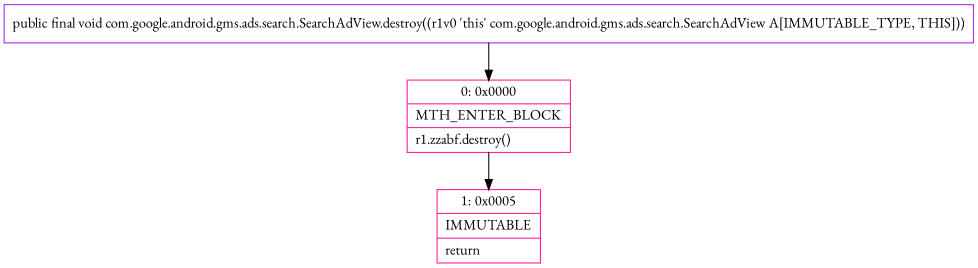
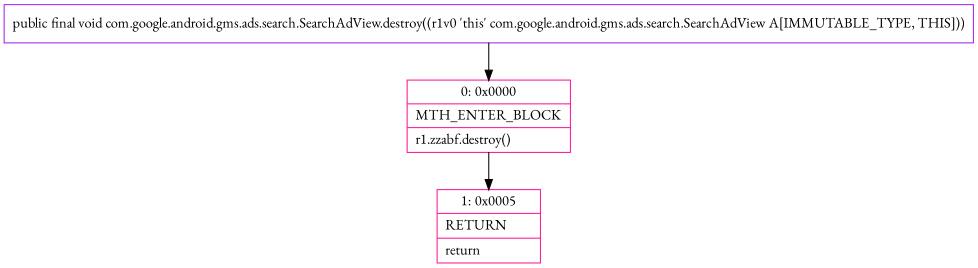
node "1: 0x0005": text "IMMUTABLE" -> "RETURN"
